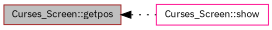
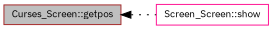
node "Curses_Screen::show": label "Curses_Screen::show" -> "Screen_Screen::show"
